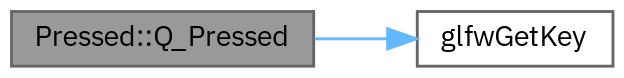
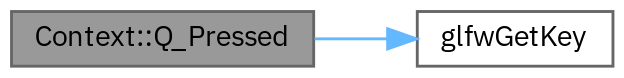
node "Pressed::Q_Pressed": label "Pressed::Q_Pressed" -> "Context::Q_Pressed"
